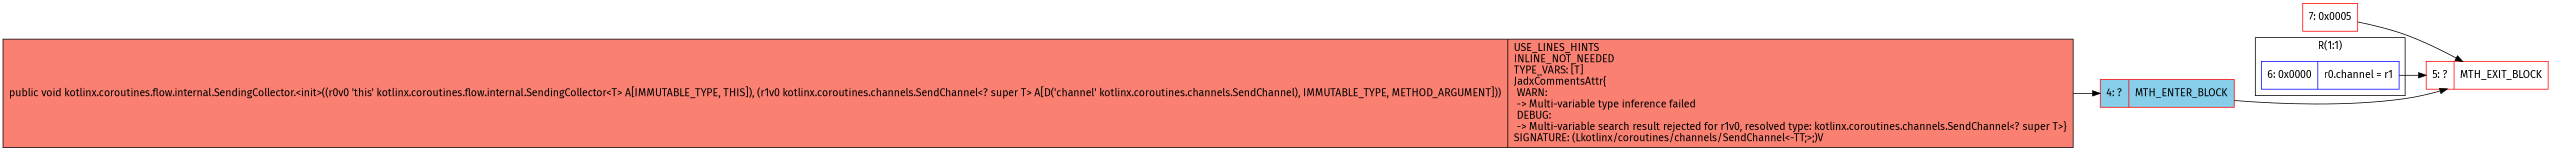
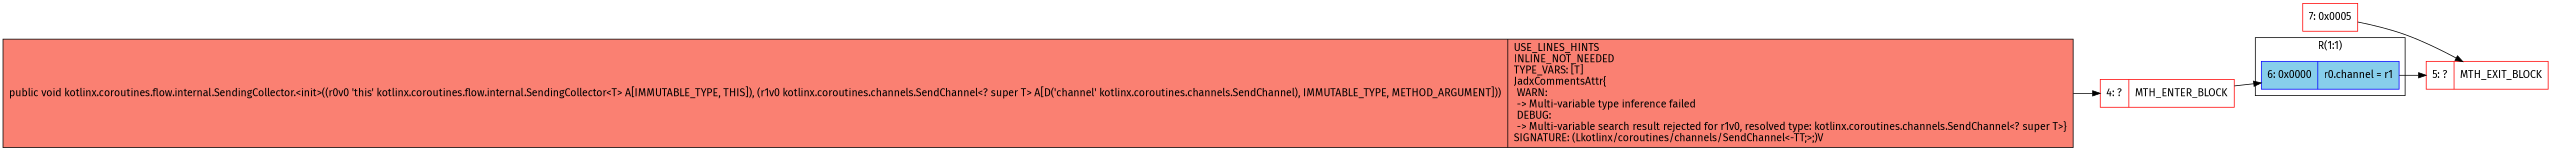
node "6: 0x0000": fillcolor white -> skyblue
node "4: ?": fillcolor skyblue -> white
edge "4: ?" -> "5: ?": now "4: ?" -> "6: 0x0000"
